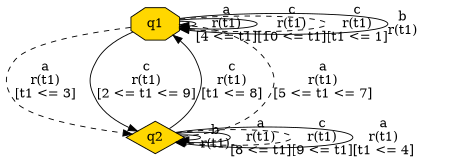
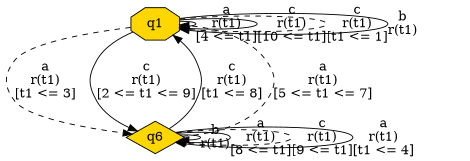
node "q2": label "q2" -> "q6"
